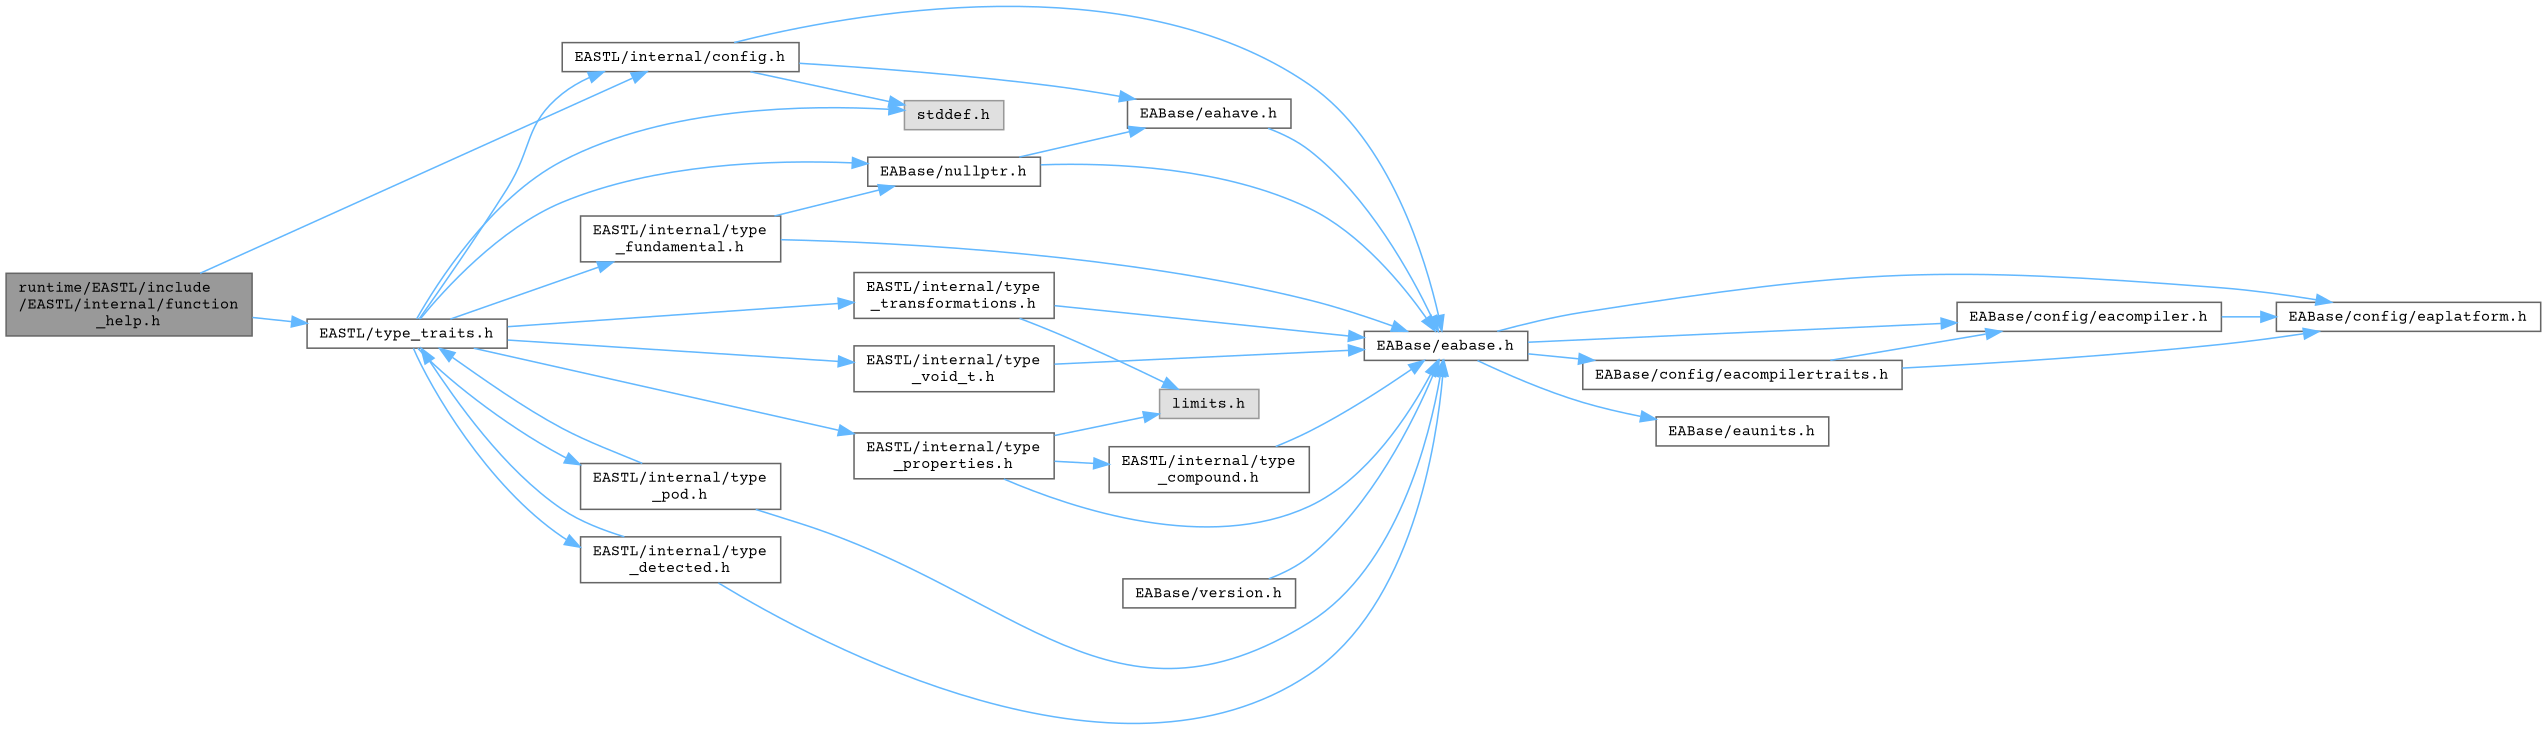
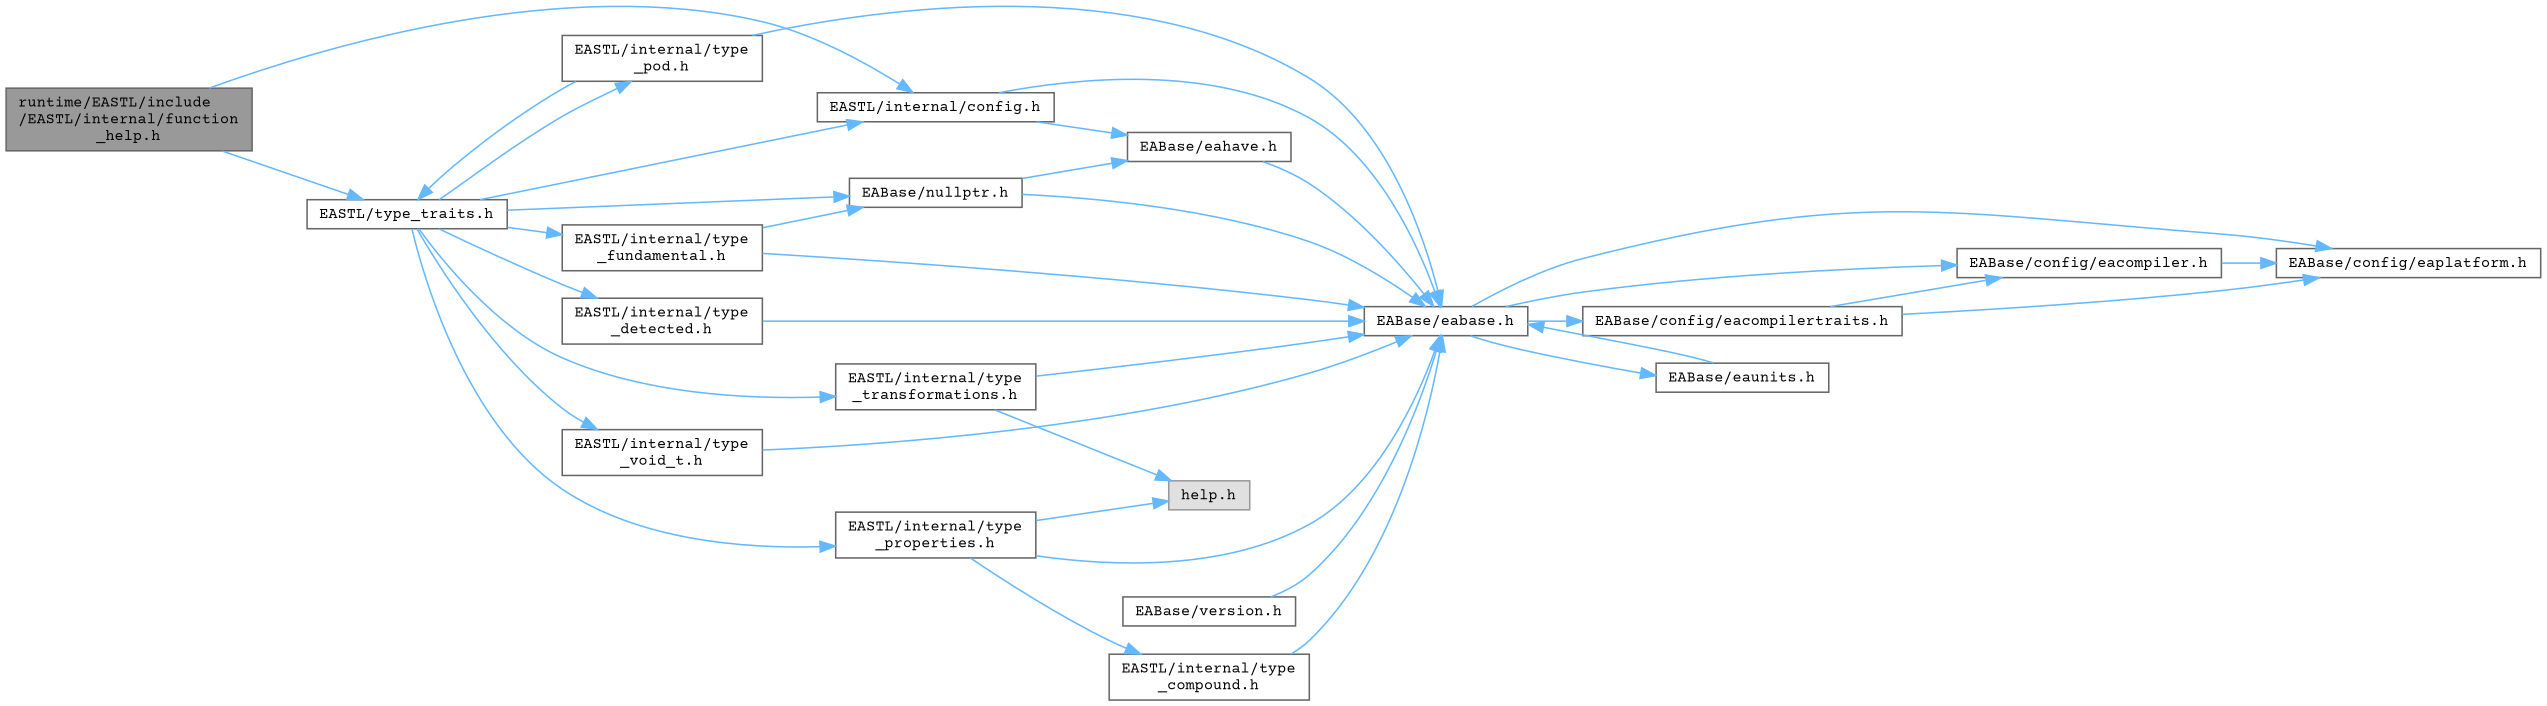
node "stddef.h": removed
edge "EABase/eaunits.h" -> "EABase/eabase.h": added
node "limits.h": label "limits.h" -> "help.h"
edge "EASTL/internal/type _detected.h" -> "EASTL/type_traits.h": removed
